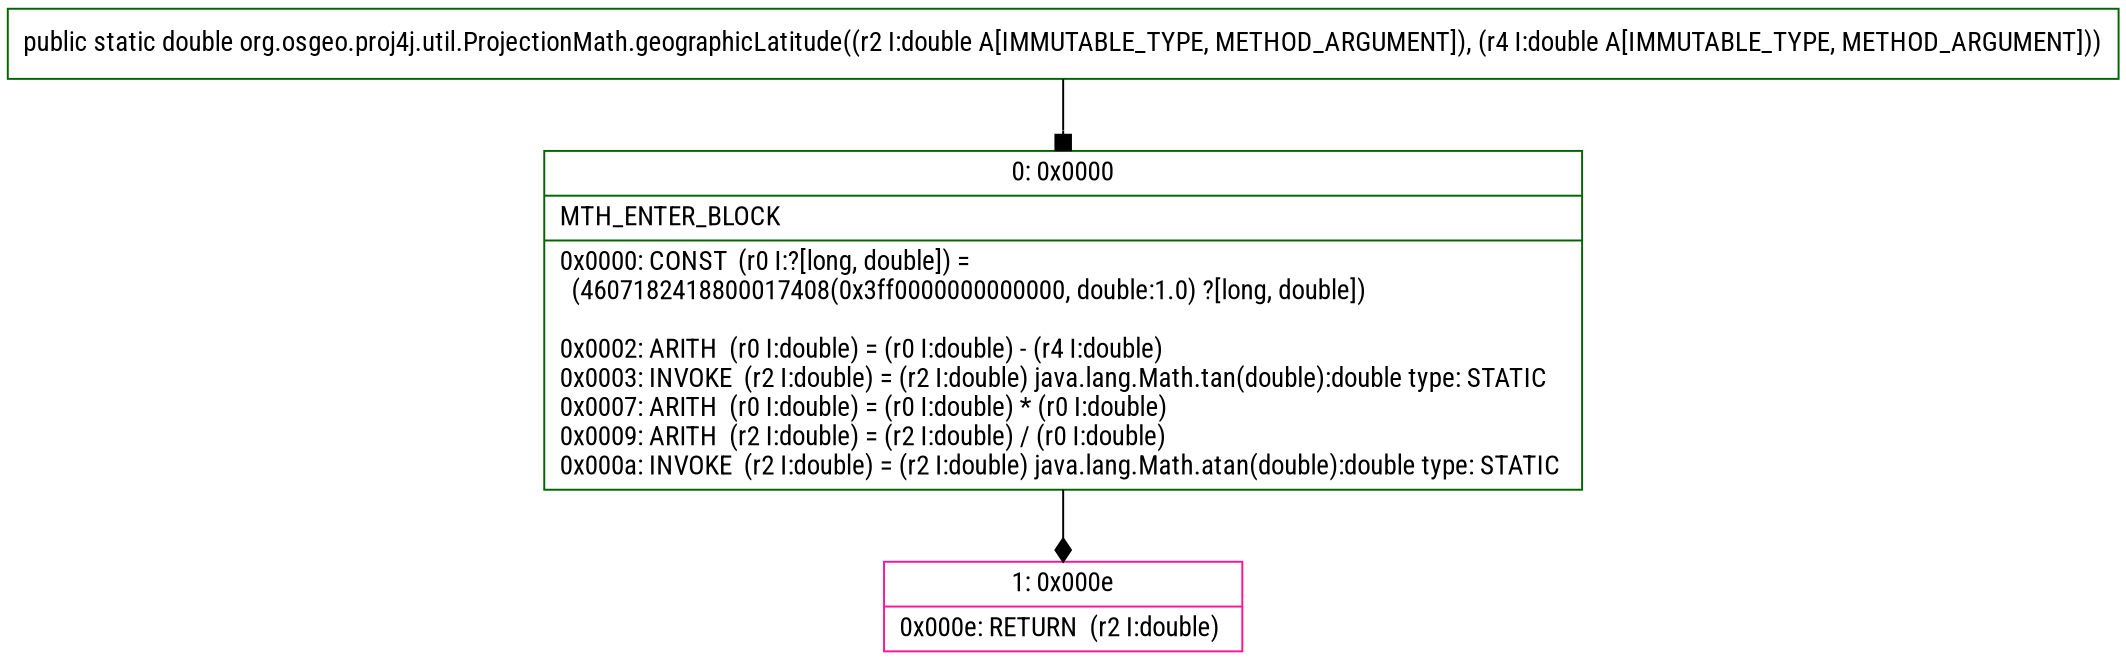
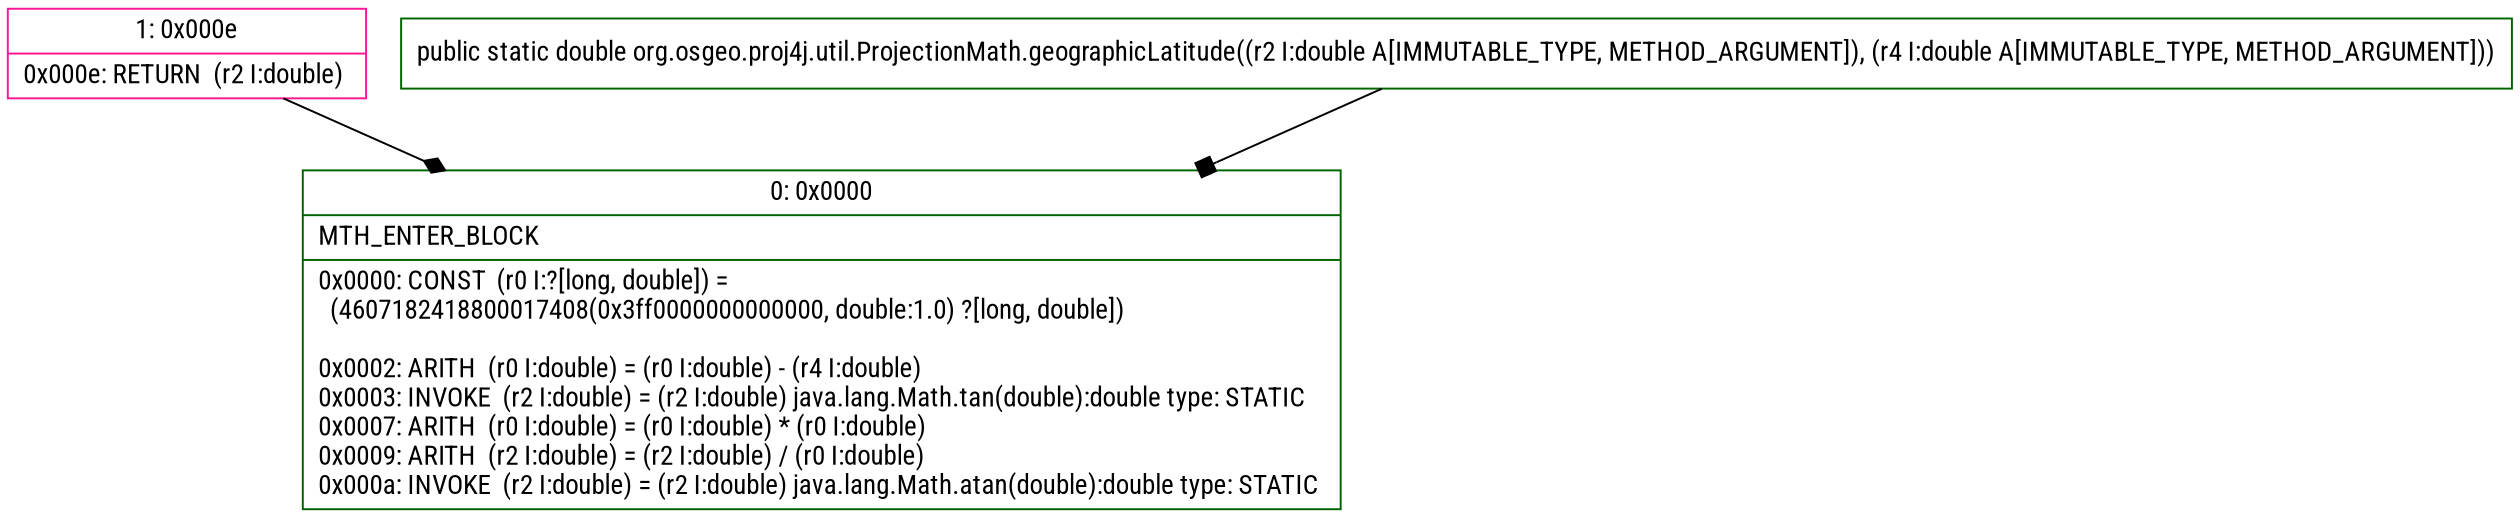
edge "0: 0x0000" -> "1: 0x000e": reversed
